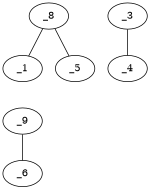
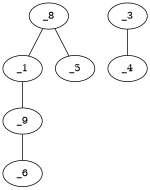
edge "_1" -- "_9": added
